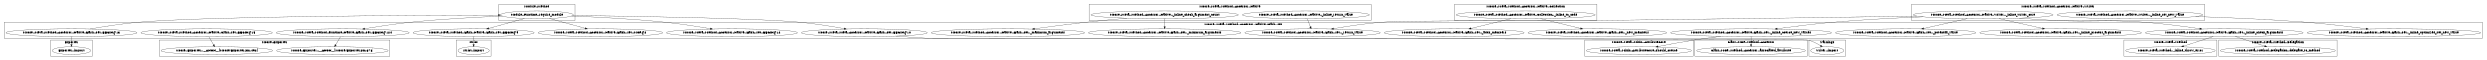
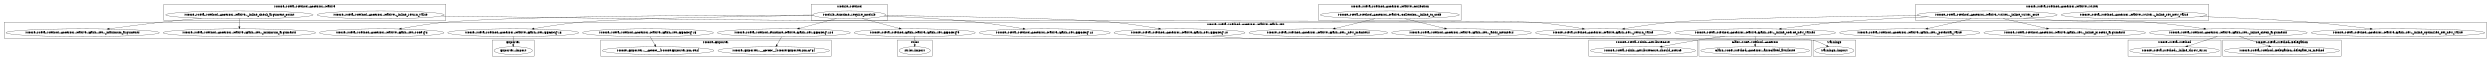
edge "Moose::Meta::Method::Accessor::Native::Hash::set::BEGIN@13" -> "Module::Runtime::require_module": reversed
node "Moose::Meta::Method::Accessor::Native::Class::set::BEGIN@15": label "Moose::Meta::Method::Accessor::Native::Class::set::BEGIN@15" -> "Moose::Meta::Method::Accessor::Native::Hash::set::BEGIN@15"
node "Moose::Meta::Meta::Accessor::Native::Hash::set::BEGIN@10": label "Moose::Meta::Meta::Accessor::Native::Hash::set::BEGIN@10" -> "Moose::Meta::Method::Accessor::Native::Hash::set::BEGIN@10"
node "writer::import": label "writer::import" -> "warnings::import"
